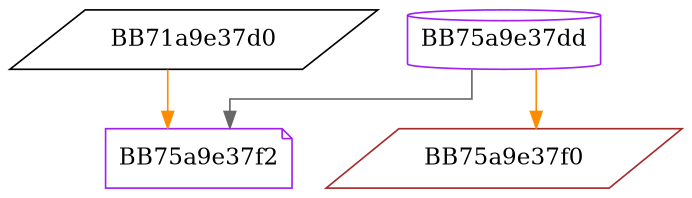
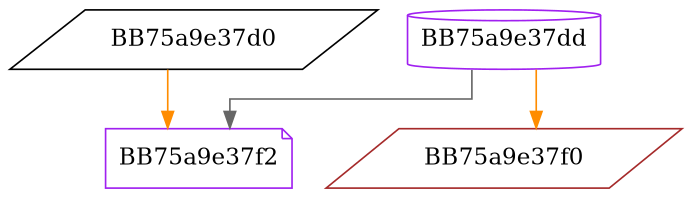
node "BB71a9e37d0": label "BB71a9e37d0" -> "BB75a9e37d0"
